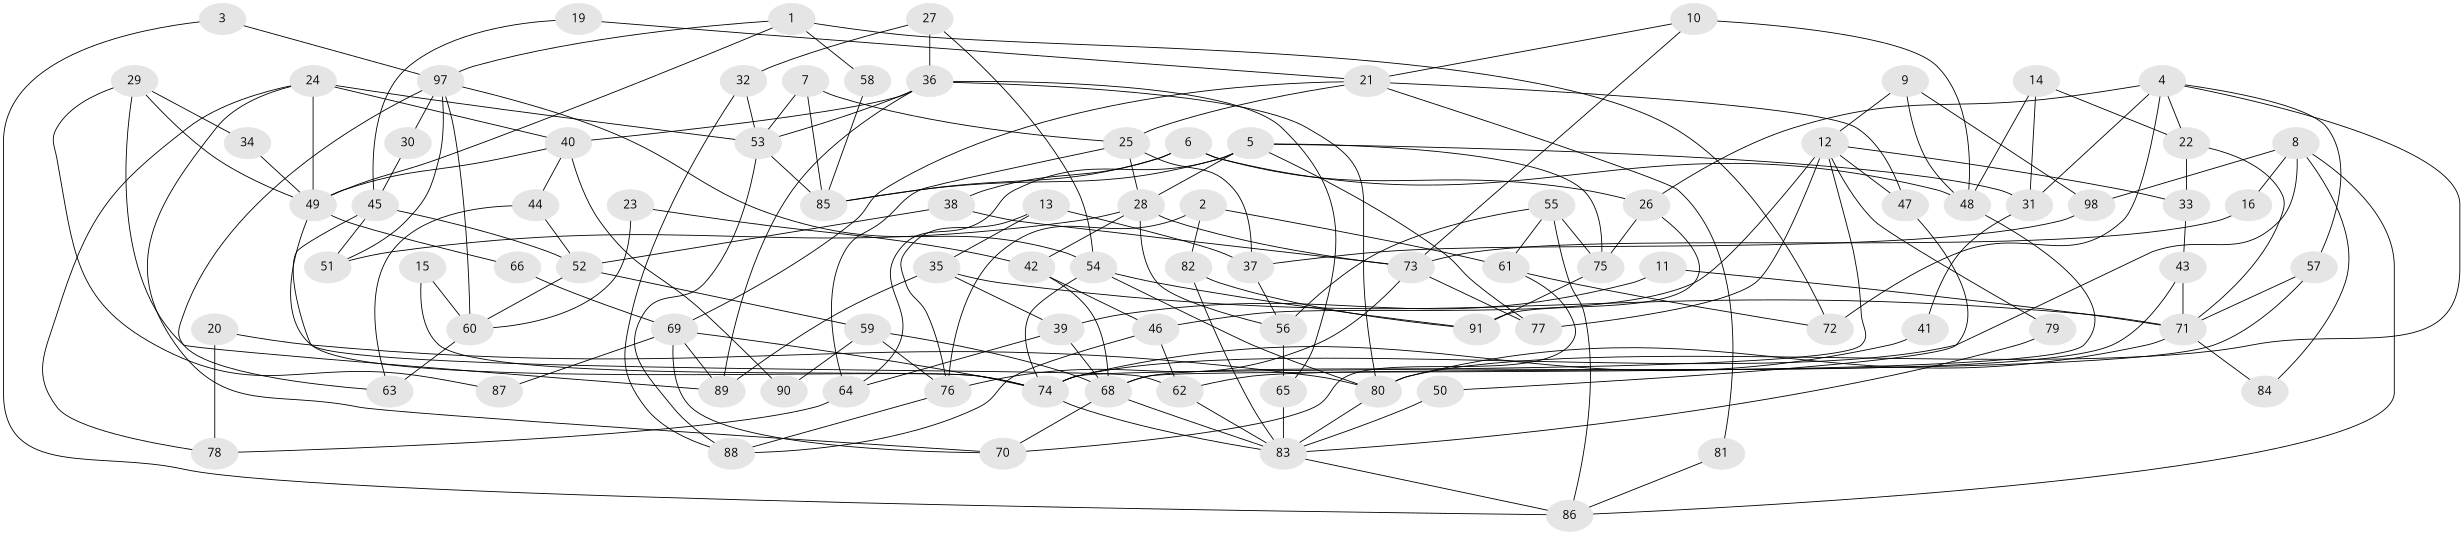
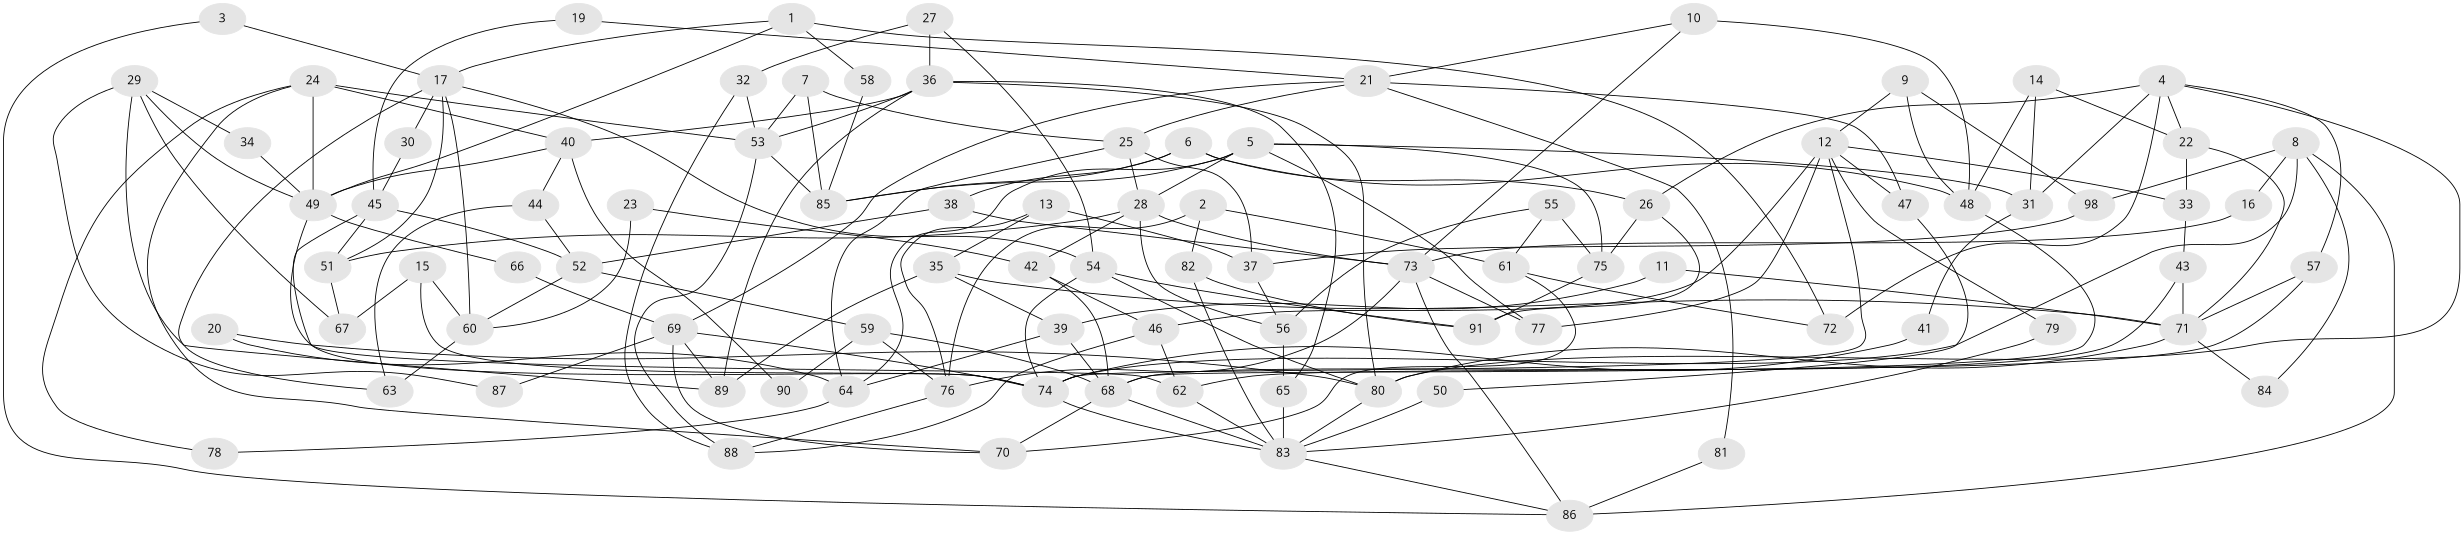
node "97": label "97" -> "17"
node "67": added
edge "55" -- "86": now "73" -- "86"
edge "20" -- "78": now "20" -- "64"
